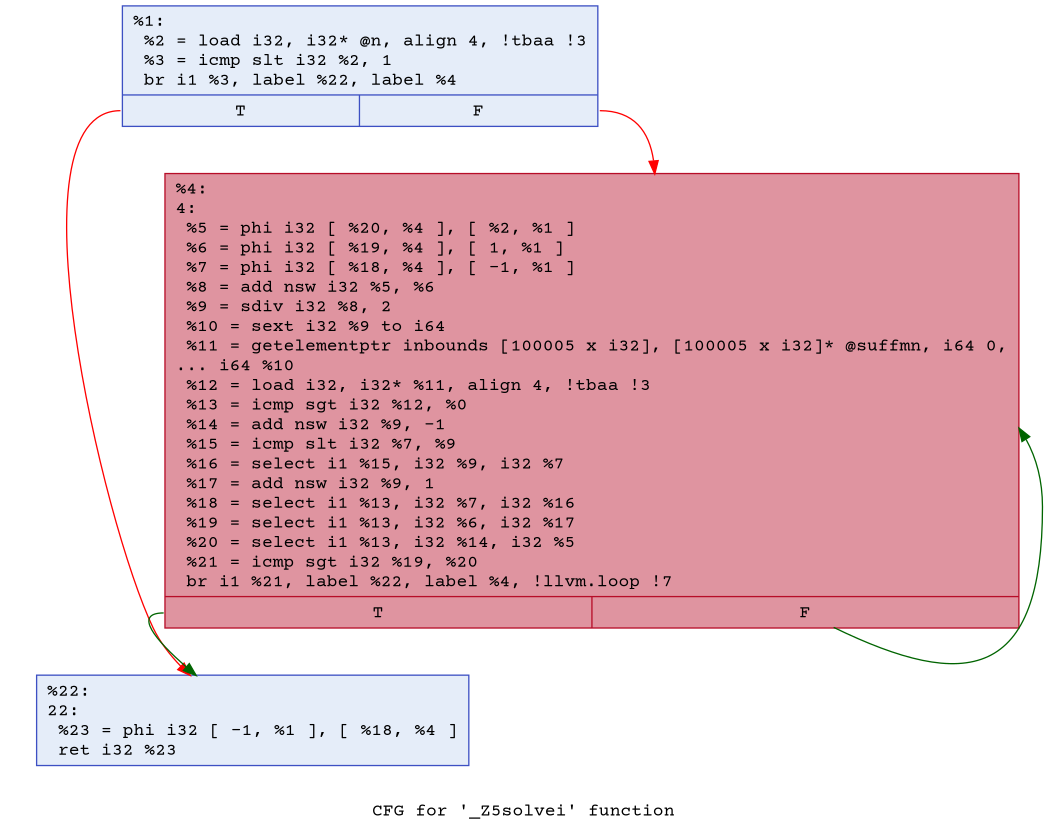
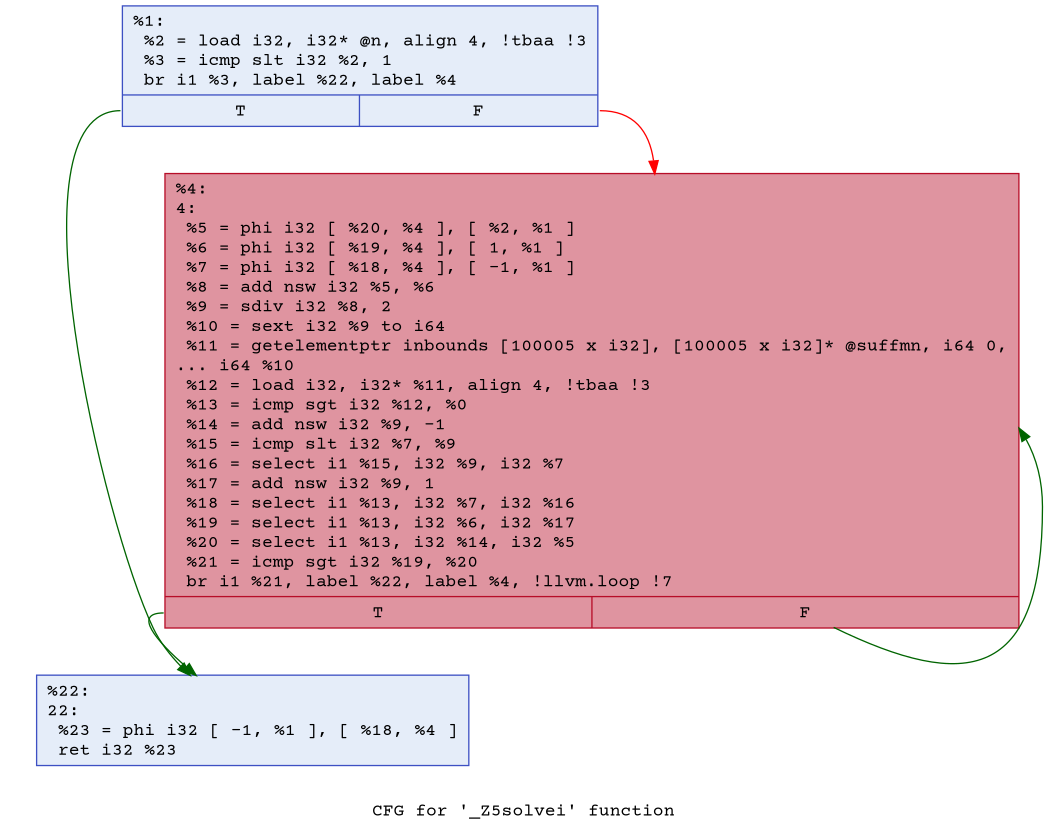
edge "%1:" -> "%22:": color red -> darkgreen
